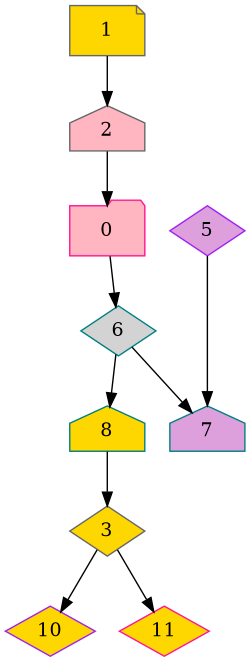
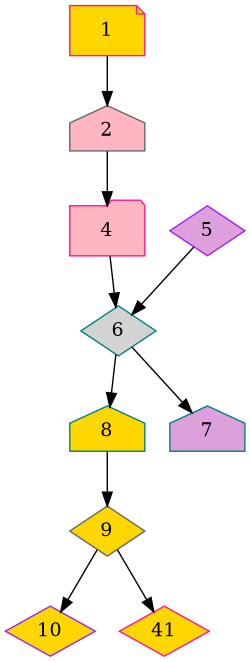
node "1": color gray40 -> deeppink
node "0": label "0" -> "4"
edge "5" -> "7": now "5" -> "6"
node "3": label "3" -> "9"
node "11": label "11" -> "41"
